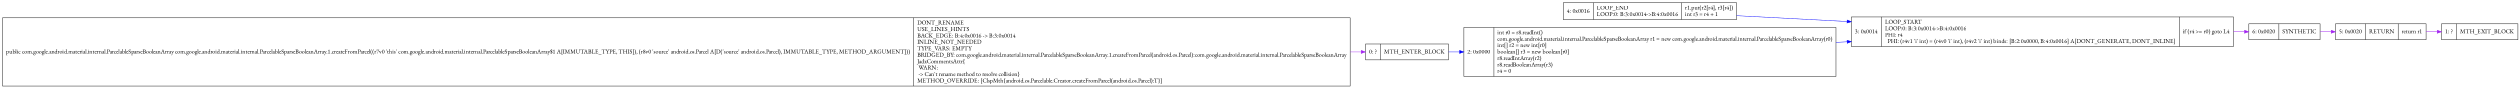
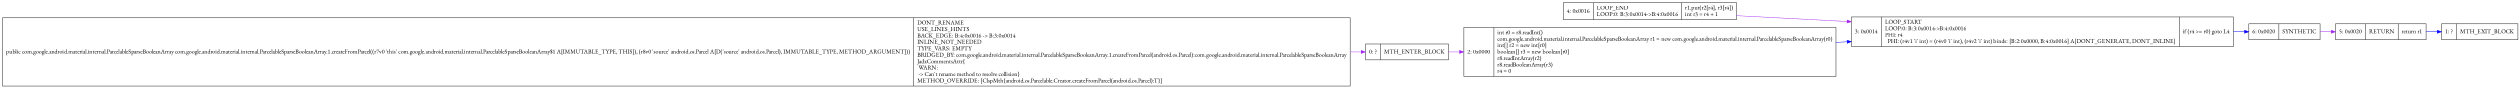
edge "4: 0x0016" -> "3: 0x0014": color blue -> purple
edge "3: 0x0014" -> "6: 0x0020": color purple -> blue
edge "5: 0x0020" -> "1: ?": color purple -> blue
edge "0: ?" -> "2: 0x0000": color blue -> purple
